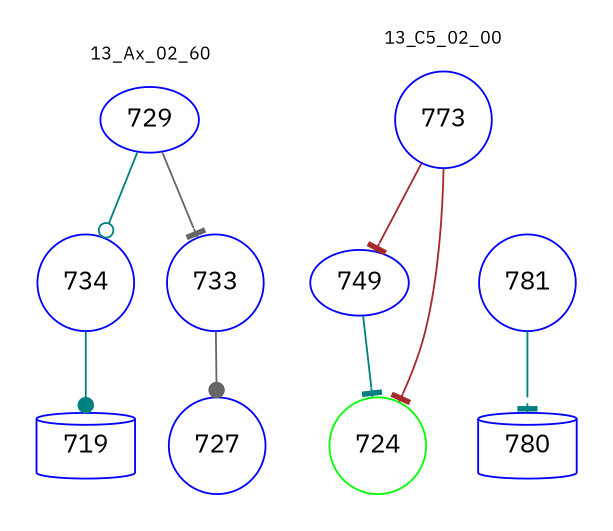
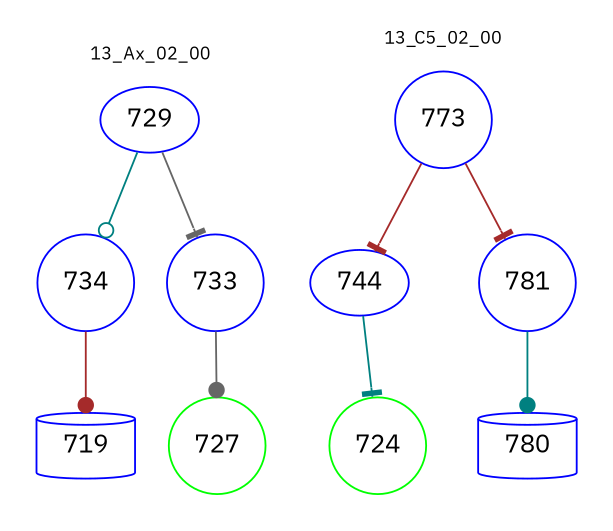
cluster "13_Ax_02_60": label "13_Ax_02_60" -> "13_Ax_02_00"
node "749": label "749" -> "744"
edge "773" -> "724": now "773" -> "781"
edge "734" -> "719": color teal -> brown
edge "781" -> "780": arrowhead tee -> dot
node "727": color blue -> green
